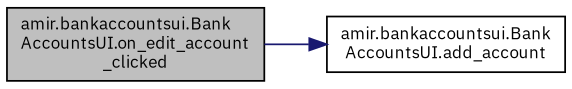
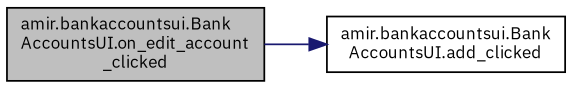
node "amir.bankaccountsui.Bank AccountsUI.add_account": label "amir.bankaccountsui.Bank AccountsUI.add_account" -> "amir.bankaccountsui.Bank AccountsUI.add_clicked"
